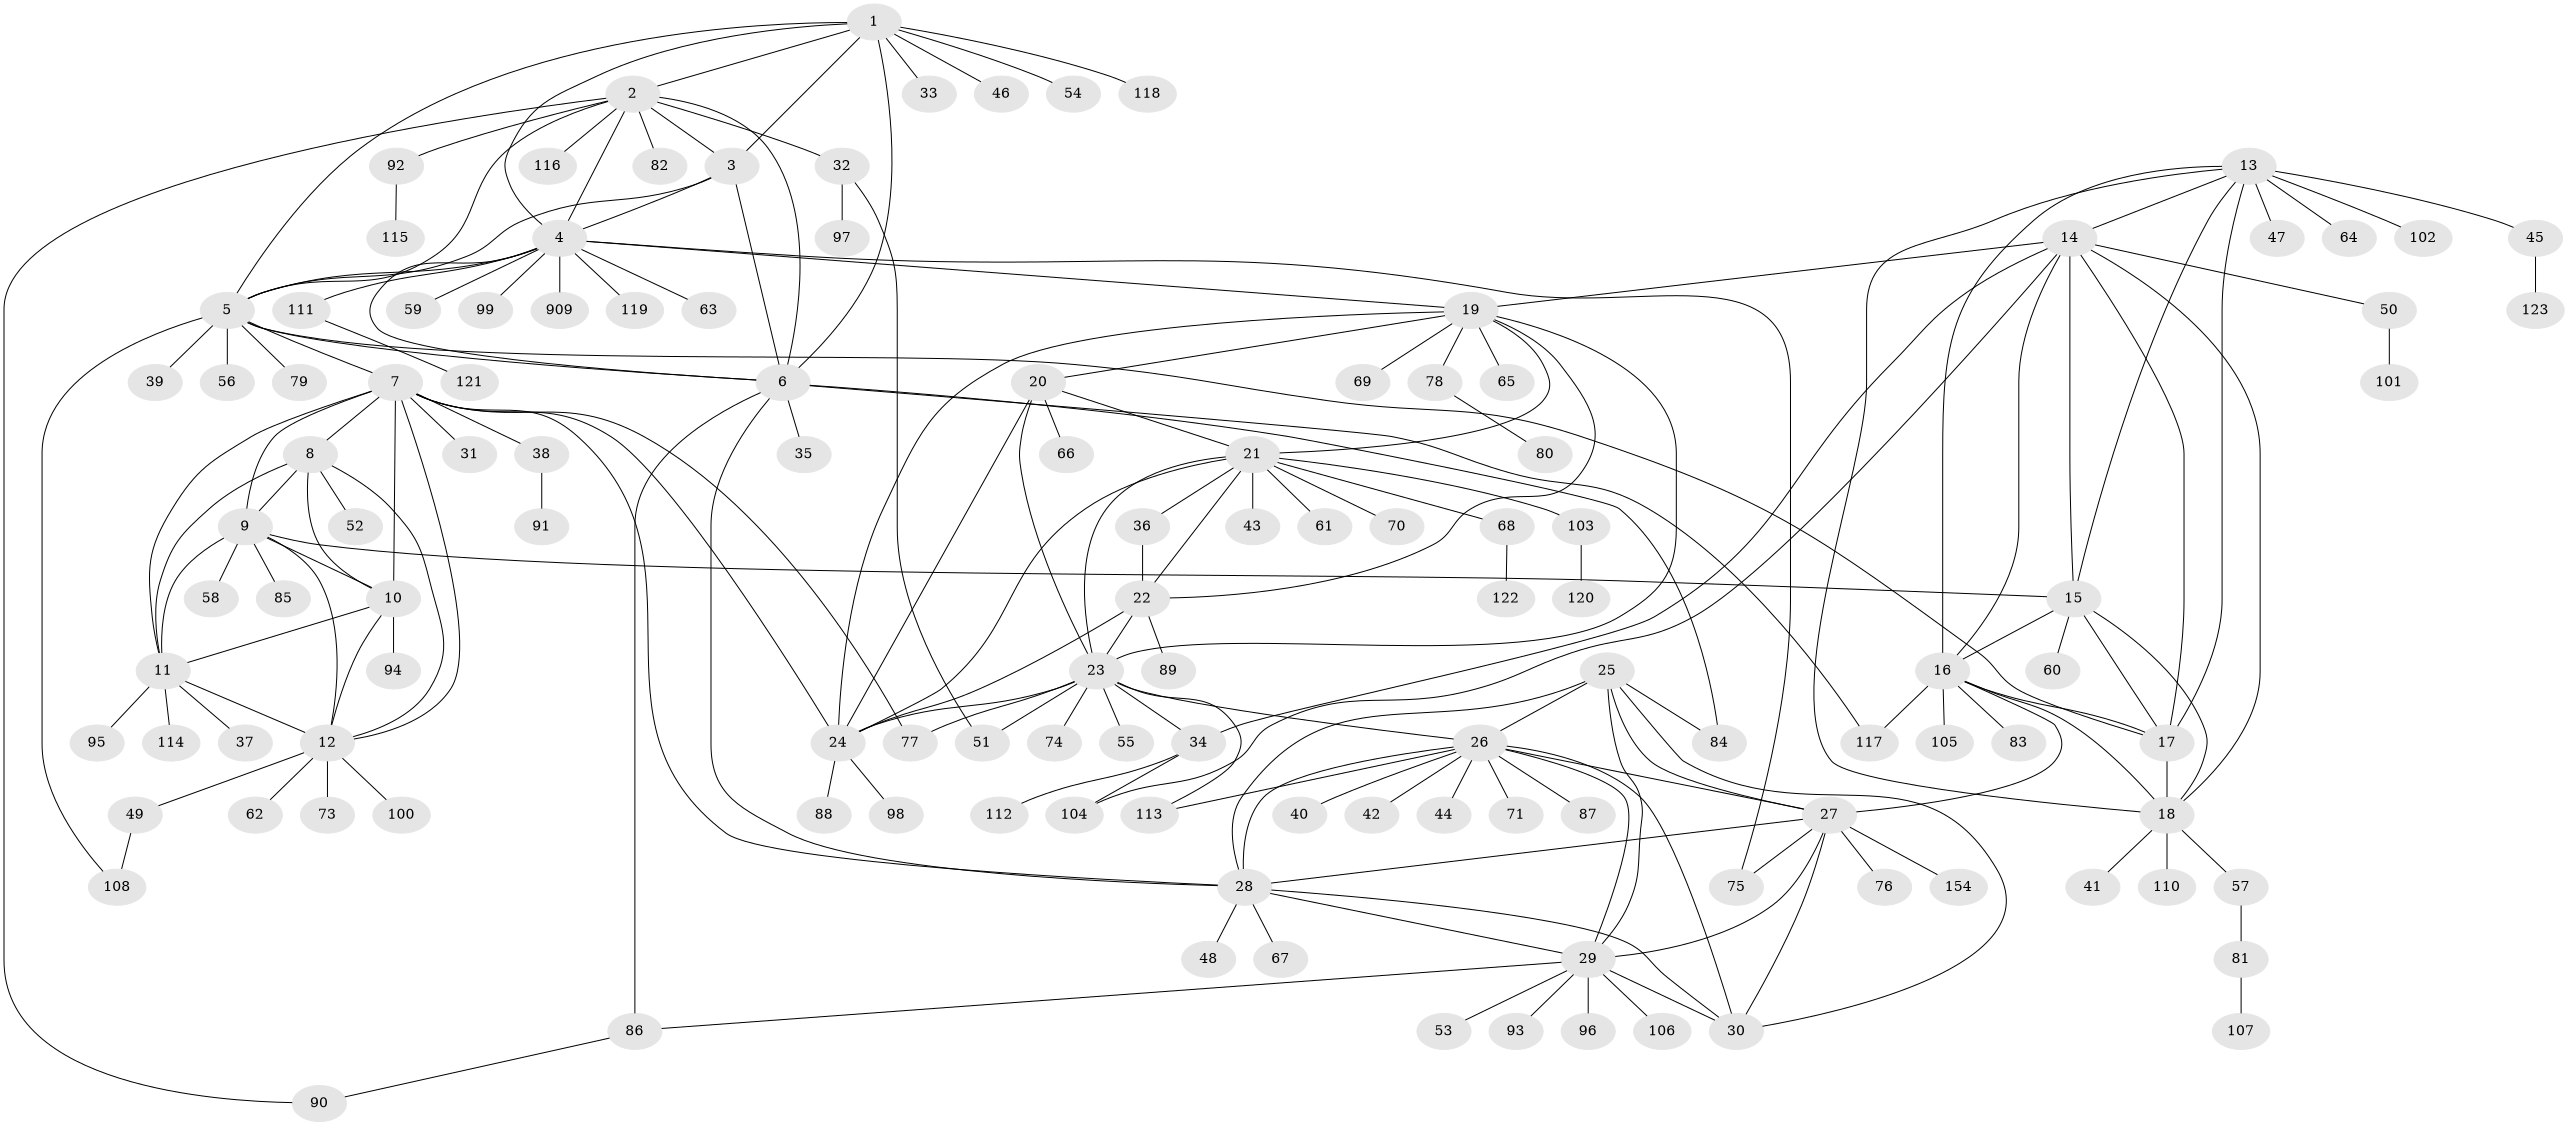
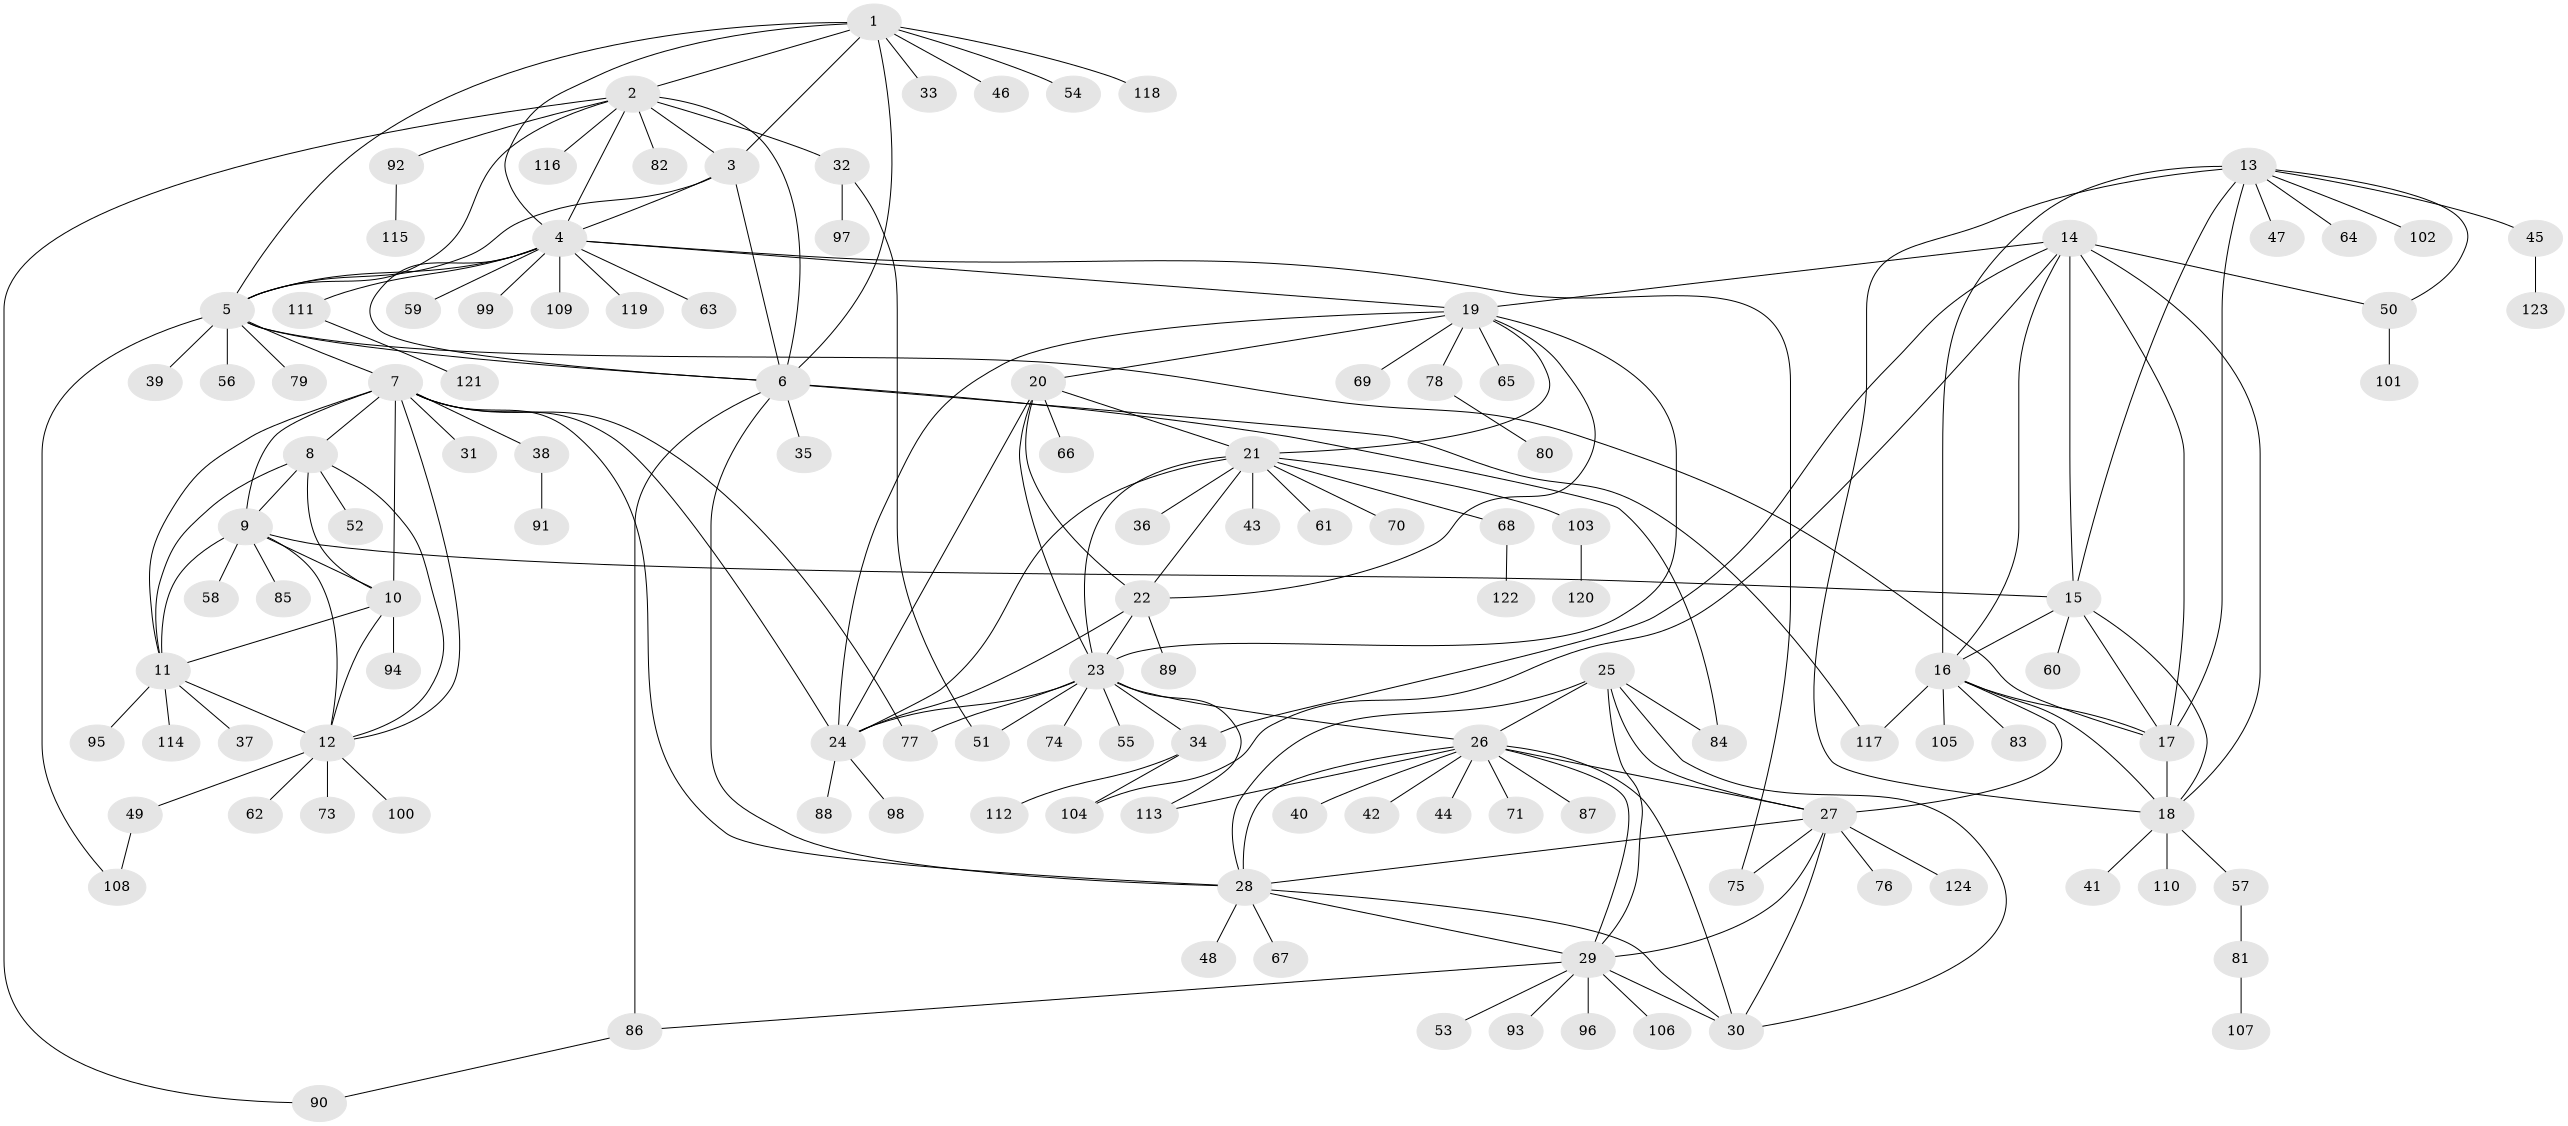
edge "13" -- "14": now "13" -- "50"
node "909": label "909" -> "109"
edge "36" -- "22": now "20" -- "22"
node "154": label "154" -> "124"
